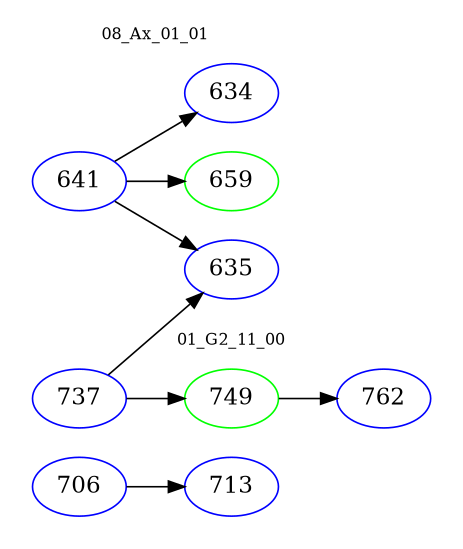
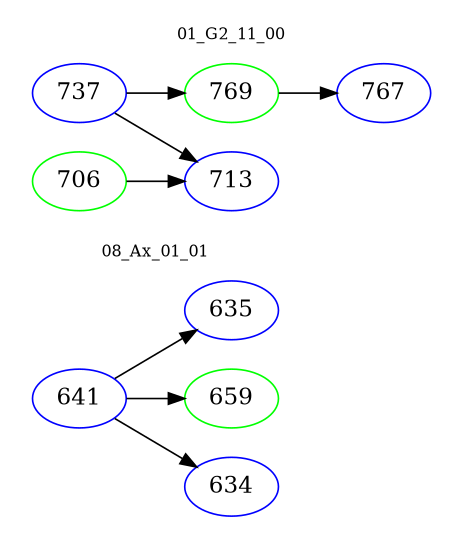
edge "737" -> "635": now "737" -> "713"
node "749": label "749" -> "769"
node "762": label "762" -> "767"
node "706": color blue -> green
